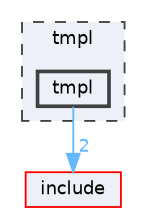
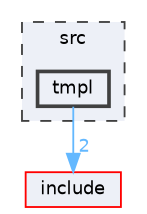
cluster "tmpl": label "tmpl" -> "src"
